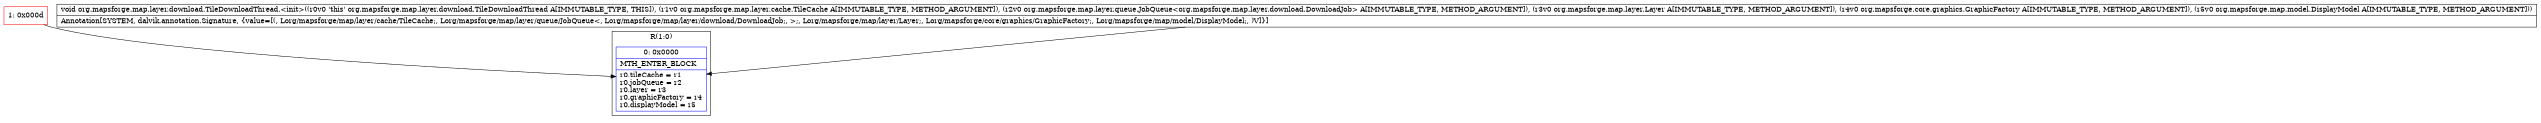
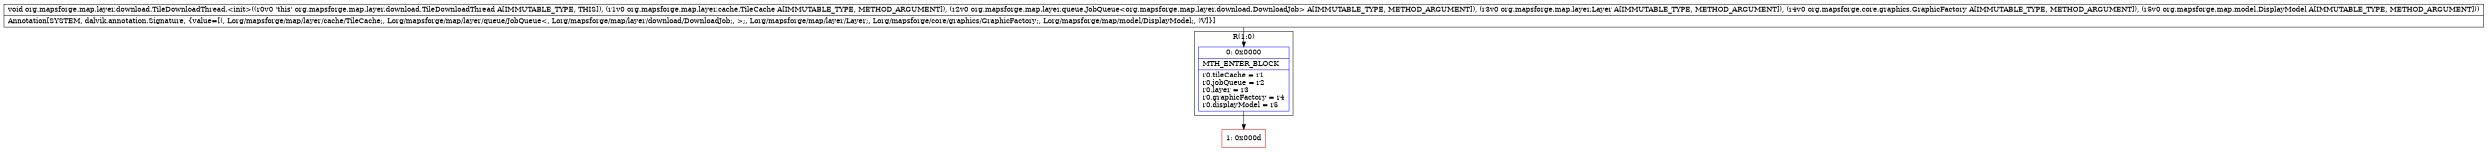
edge "1: 0x000d" -> "0: 0x0000": reversed
